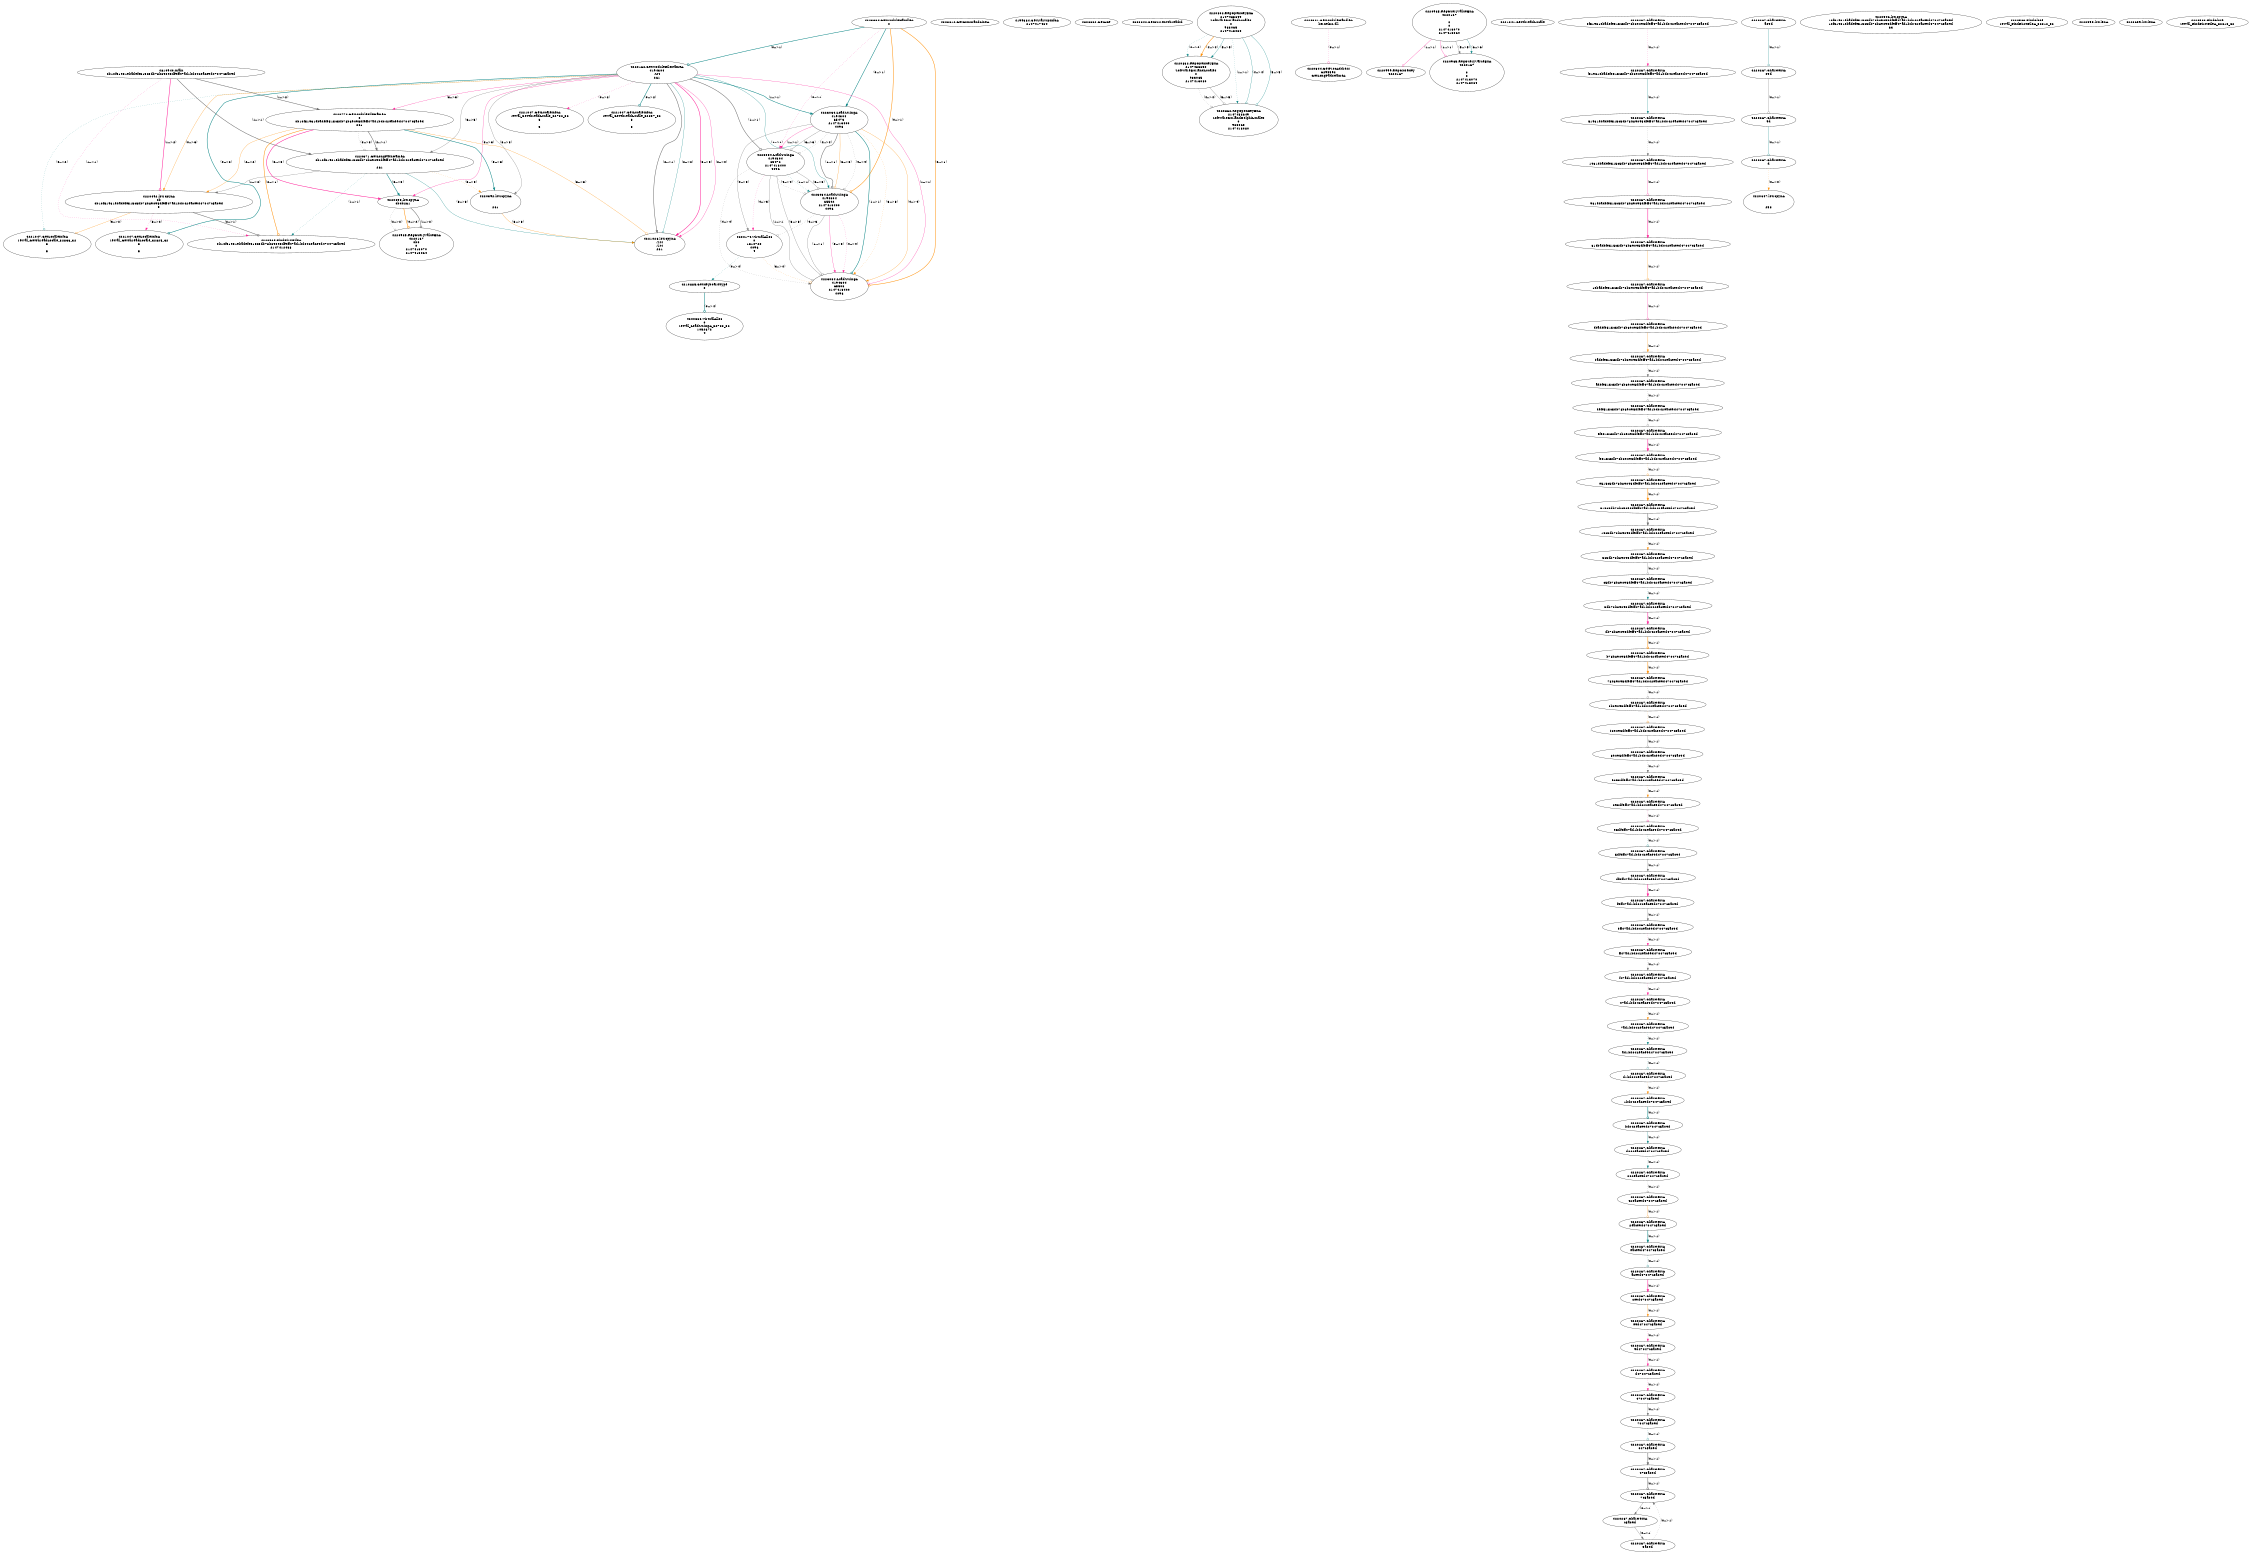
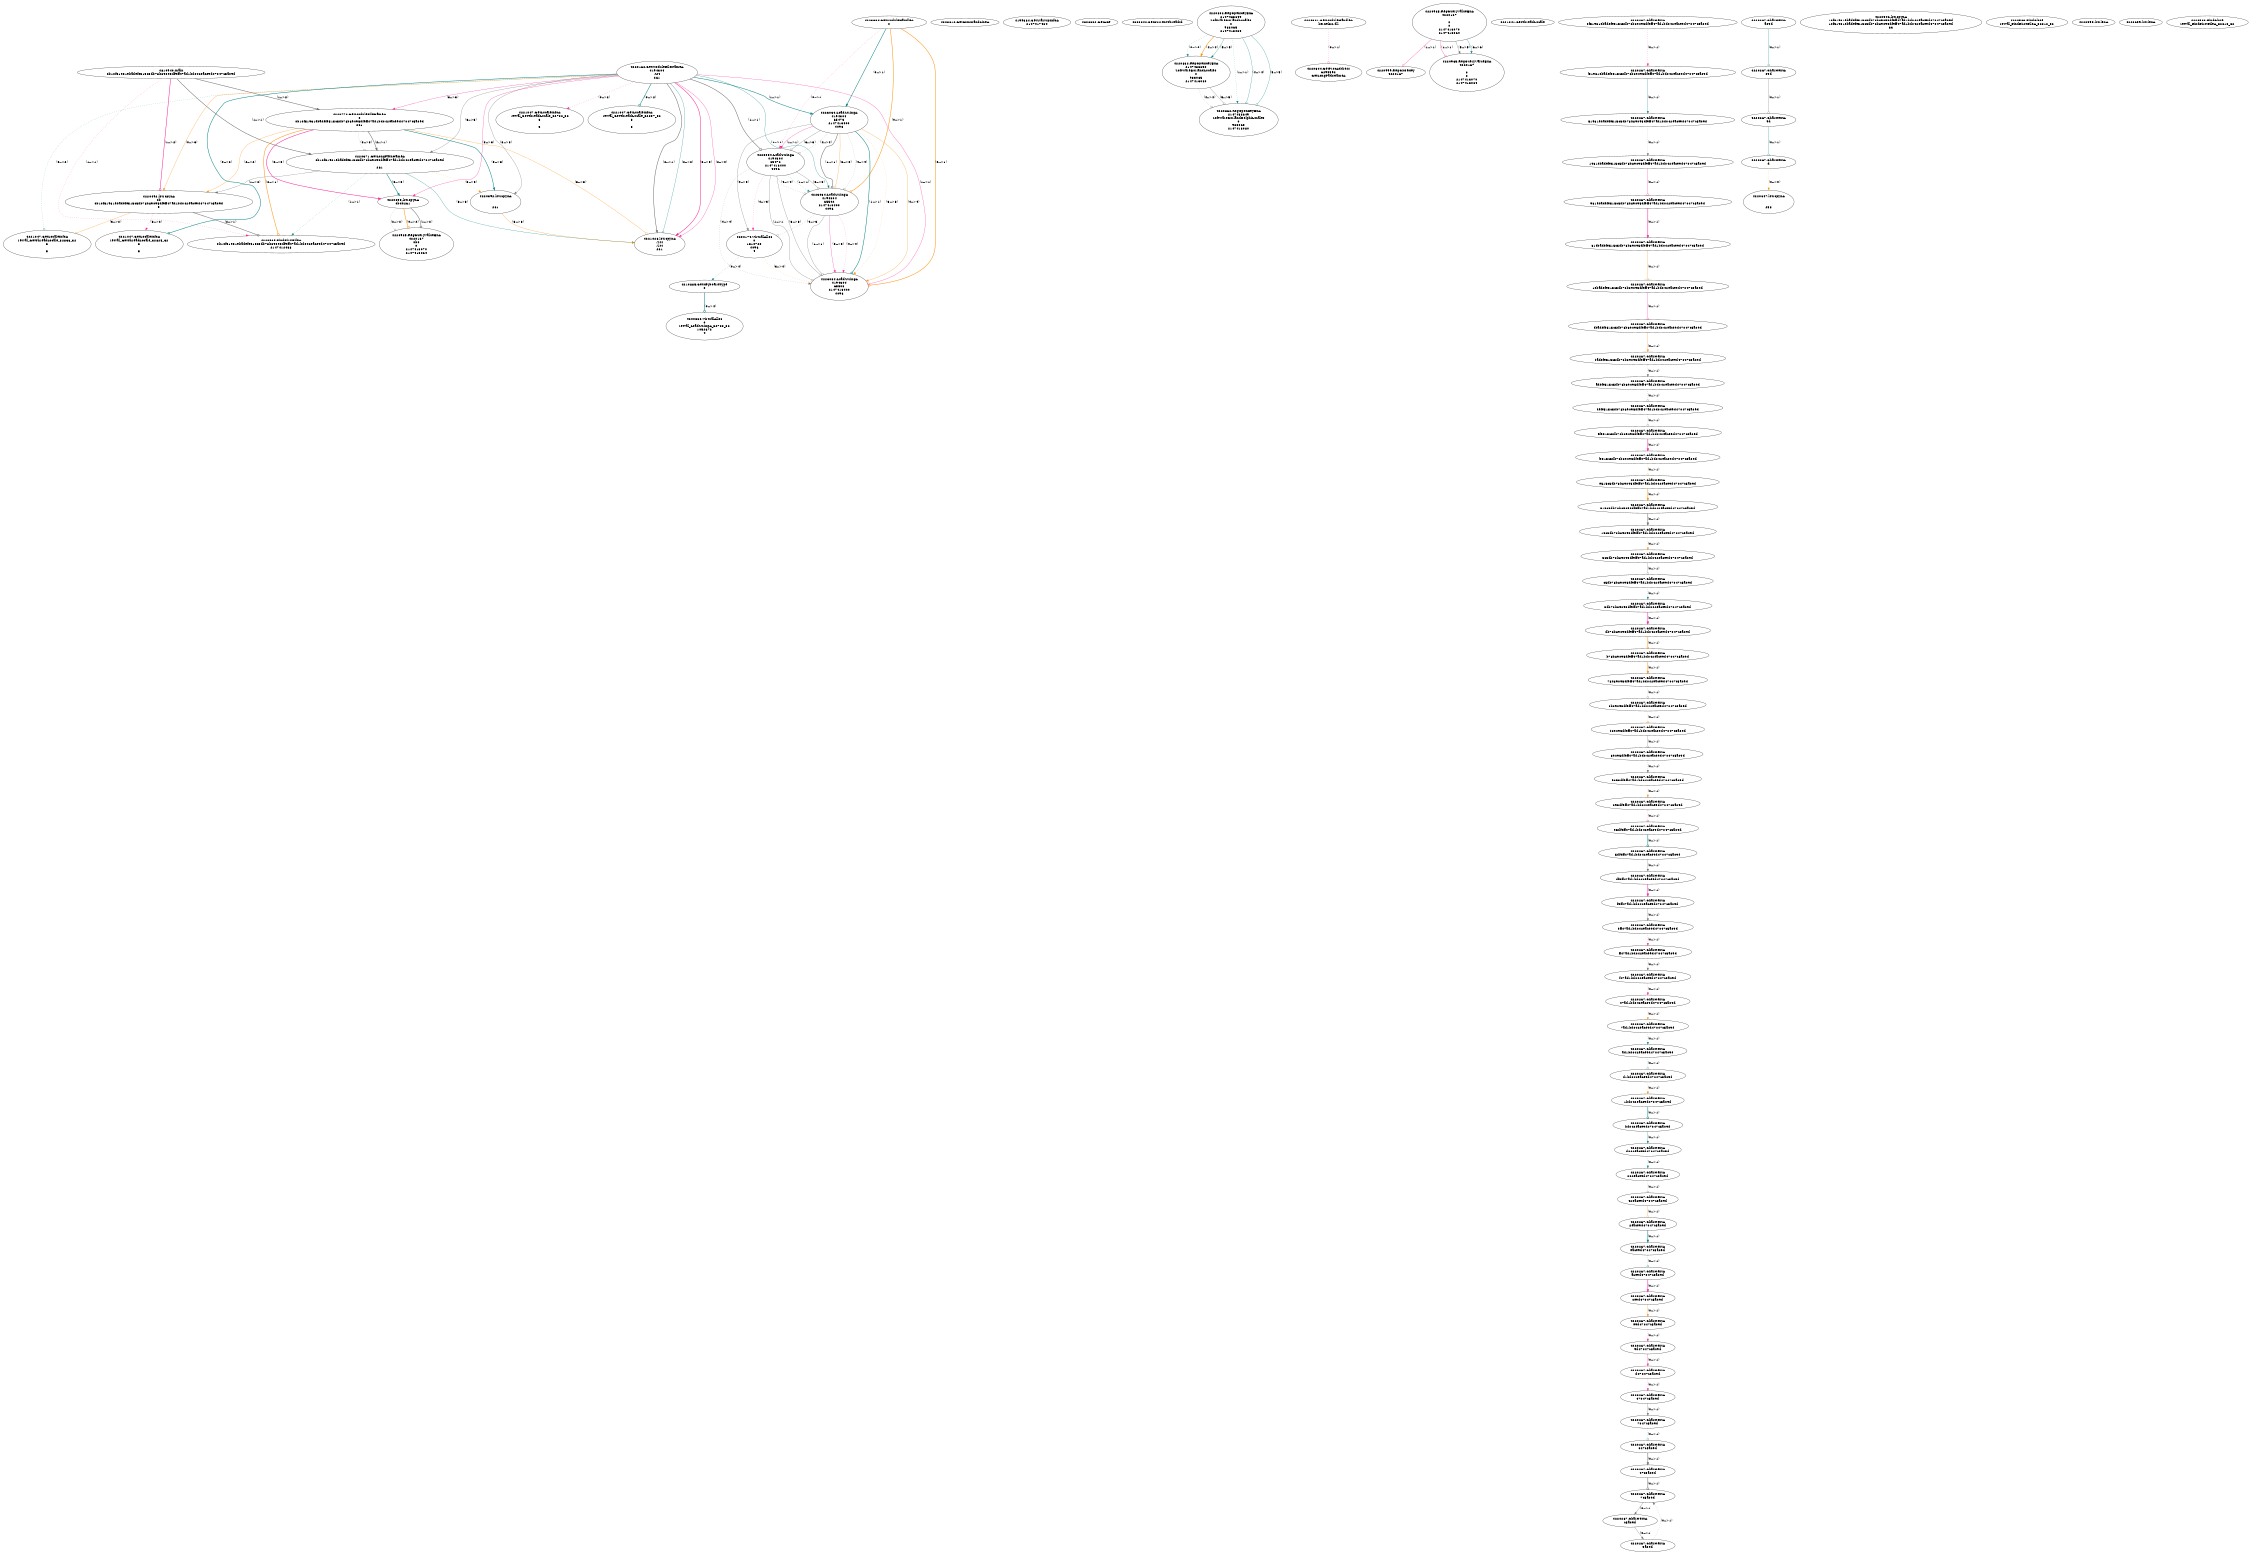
edge "4223384.GetModuleHandleA 0" -> "4220162.GetModuleFileNameA 4194304 .ZM 261": removed, label "(0-->1)"
edge "4220267.CharNextA 95df9ff47ad1bd042eace9d47047c5a09d" -> "4220267.CharNextA 5df9ff47ad1bd042eace9d47047c5a09d": style dotted -> bold
